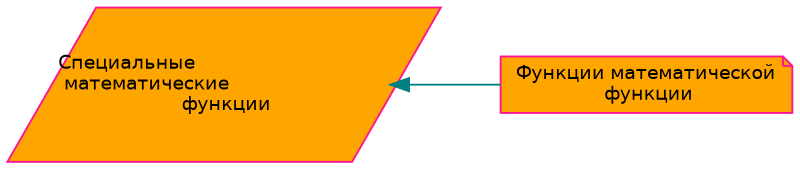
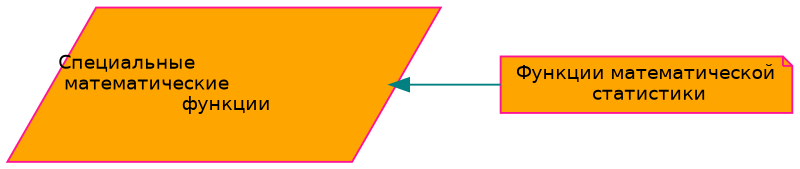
node "Функции математической функции": label "Функции математической функции" -> "Функции математической статистики"
